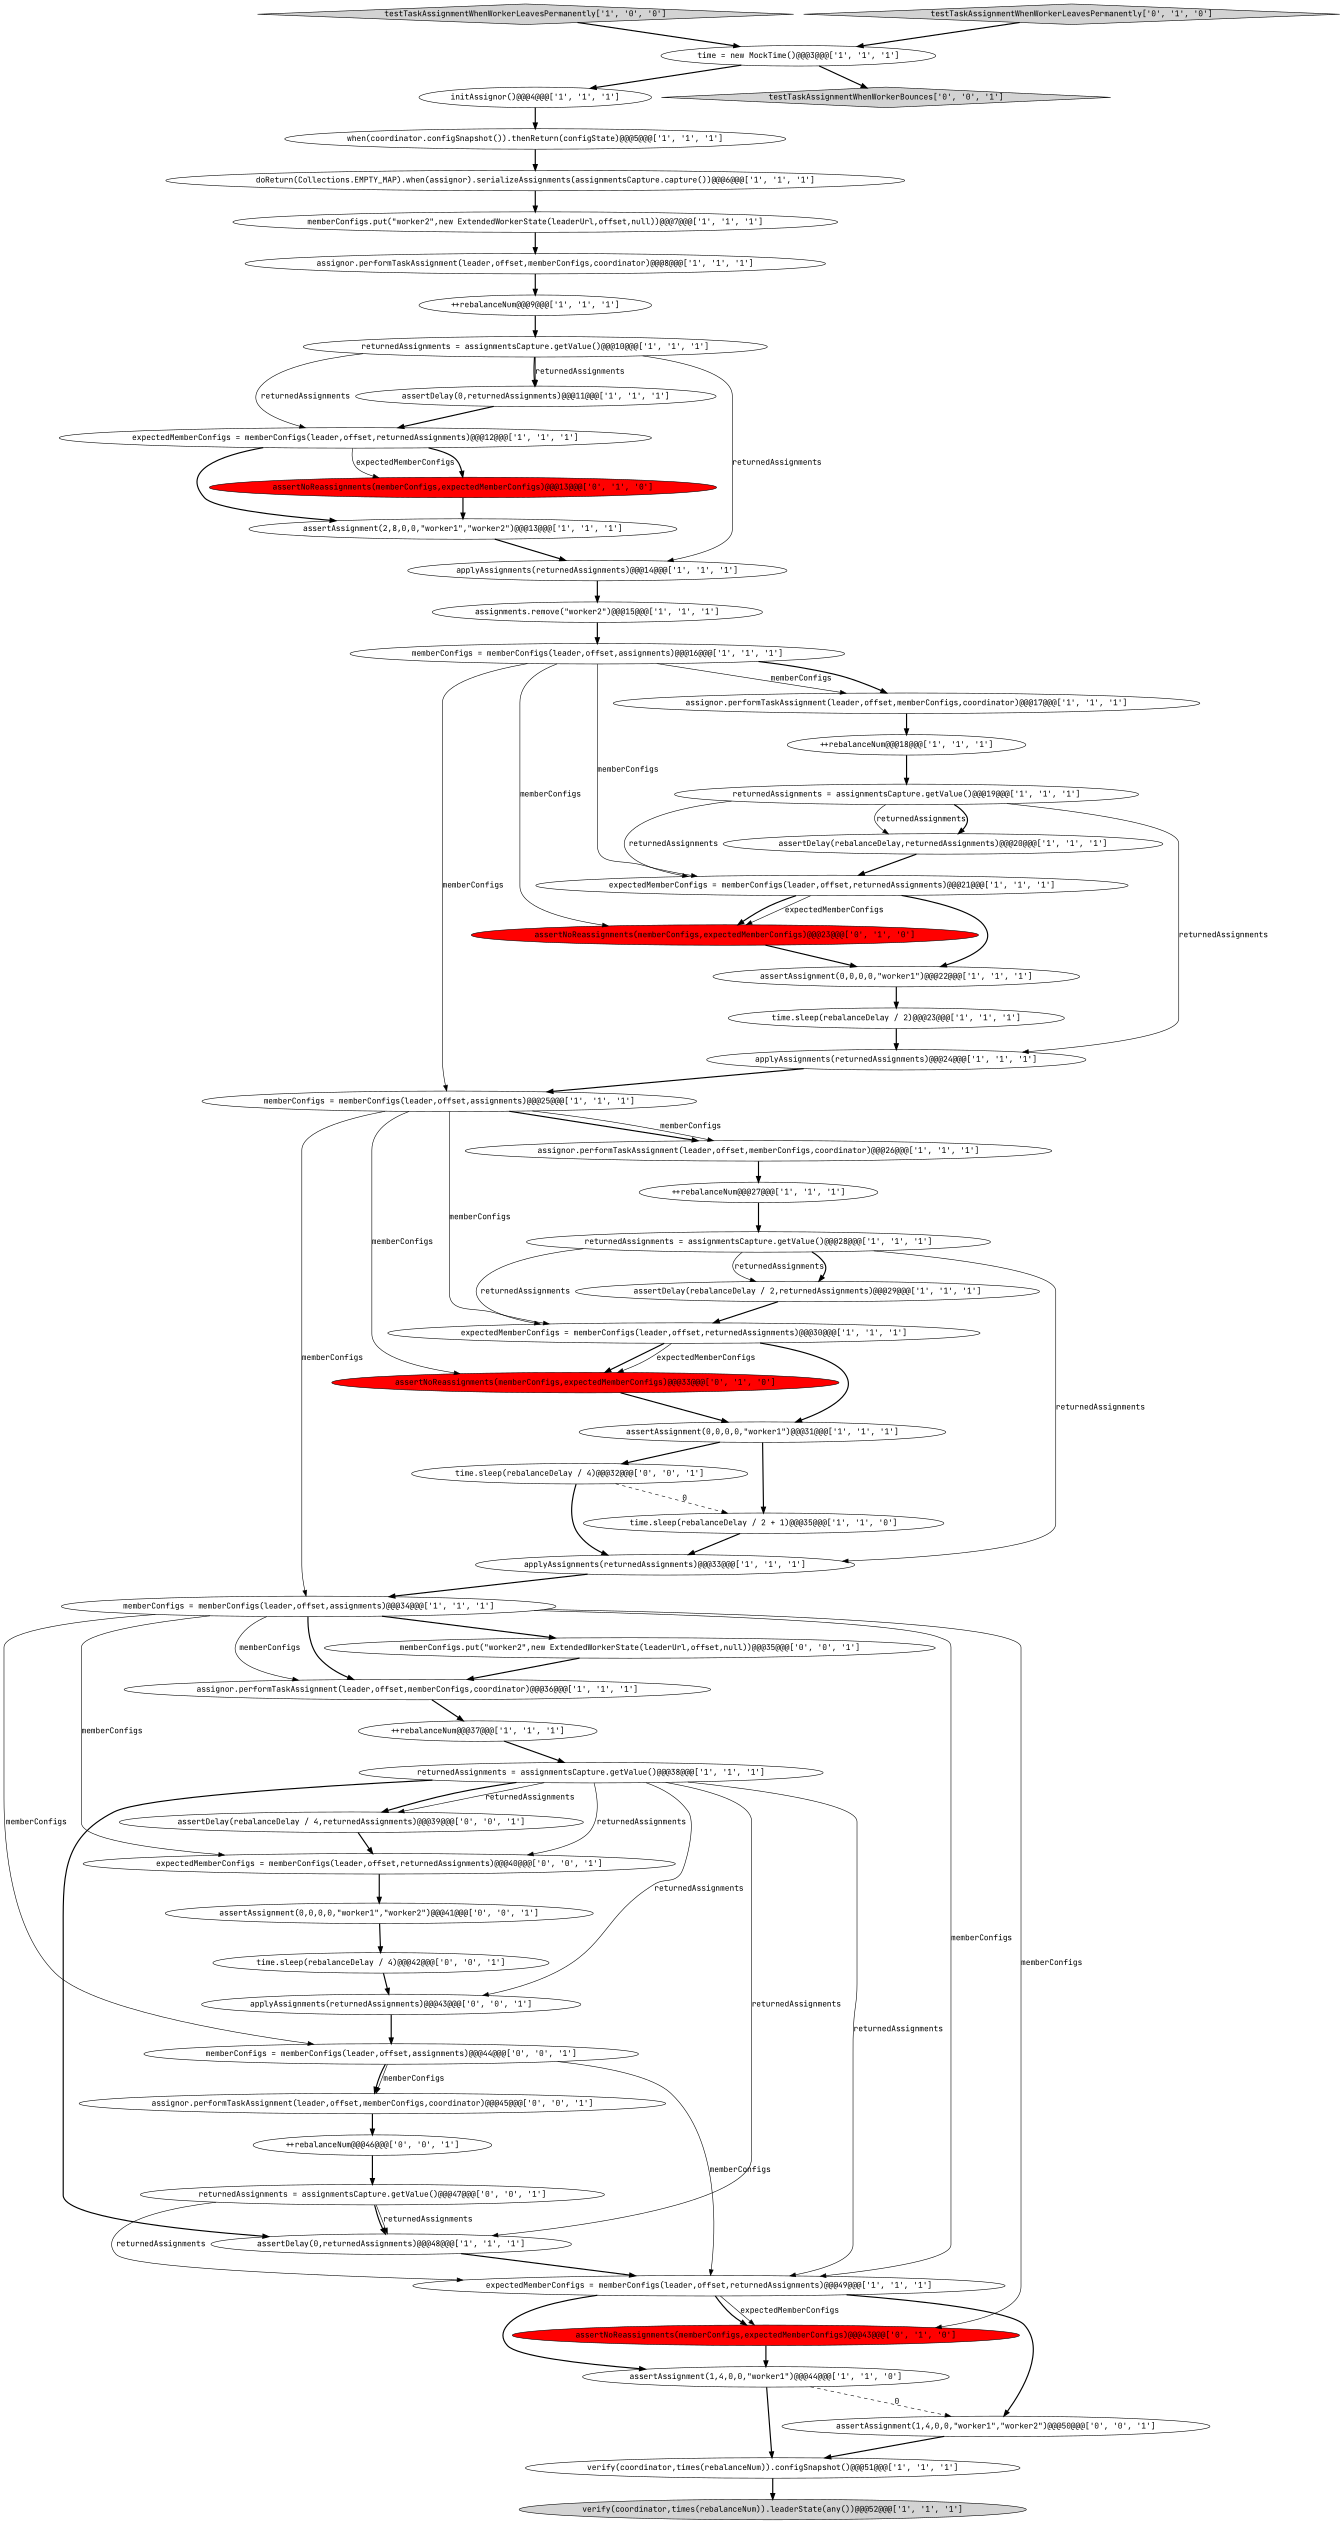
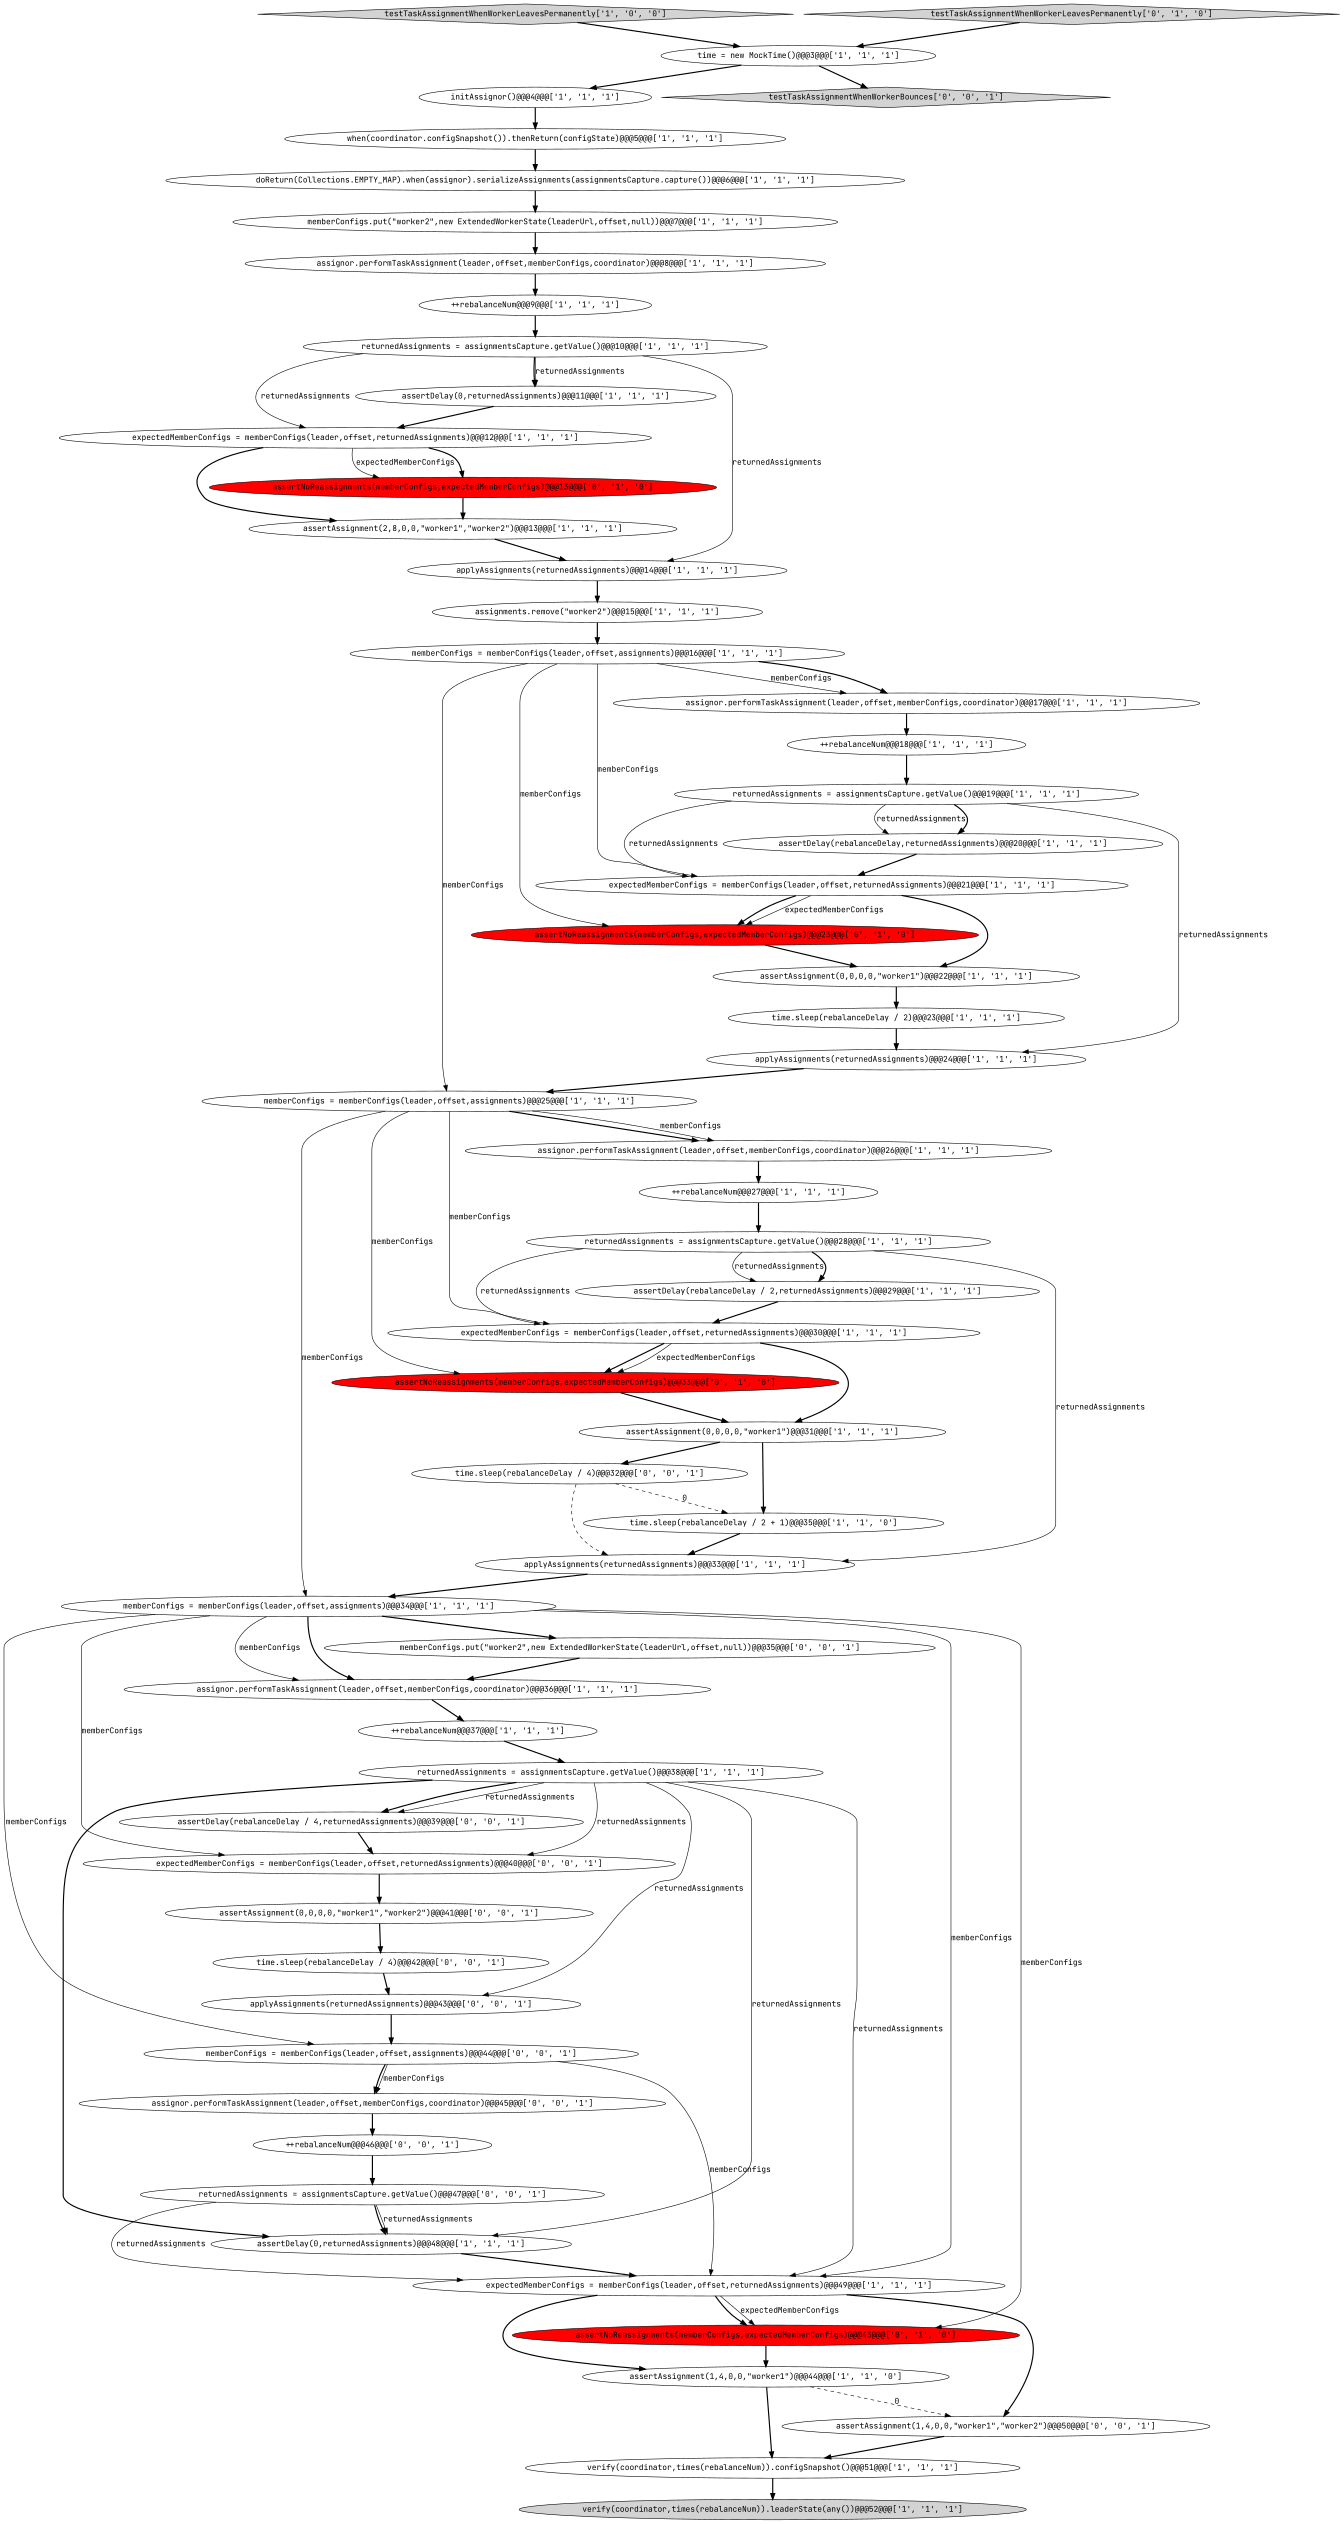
edge "time.sleep(rebalanceDelay / 4)@@@32@@@['0', '0', '1']" -> "applyAssignments(returnedAssignments)@@@33@@@['1', '1', '1']": style bold -> dashed
